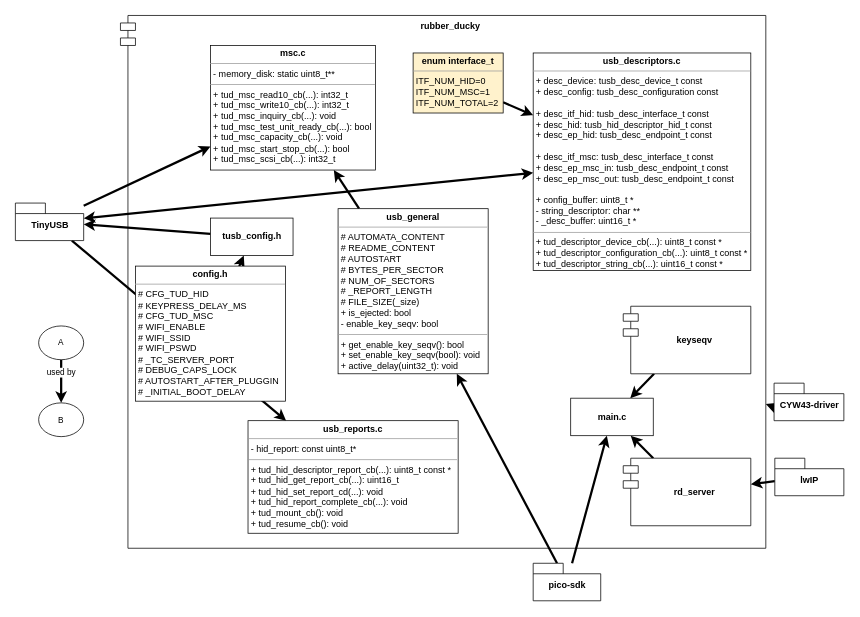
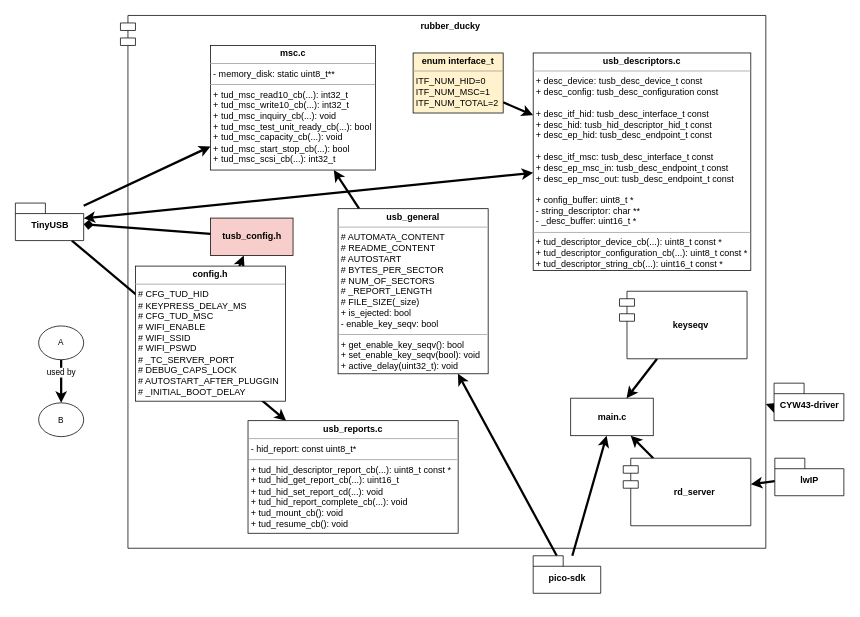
edge "tusb_config.h" -> "TinyUSB": arrowhead classic -> diamond
node "tusb_config.h": fillcolor #ffffff -> #f8cecc
node "keyseqv": moved (687, 340) -> (683, 325)
node "pico-sdk": moved (567, 582) -> (567, 574)
